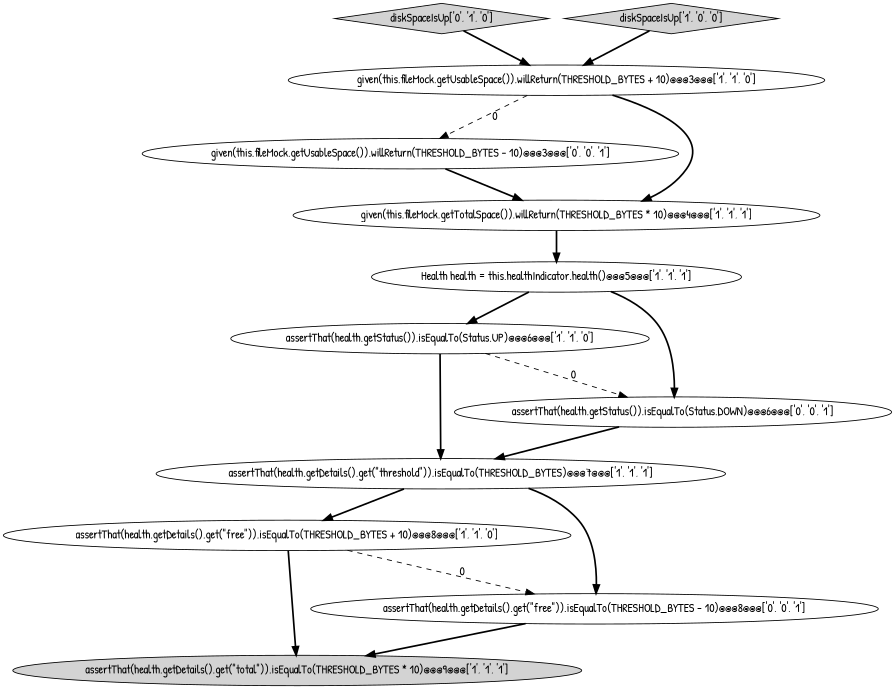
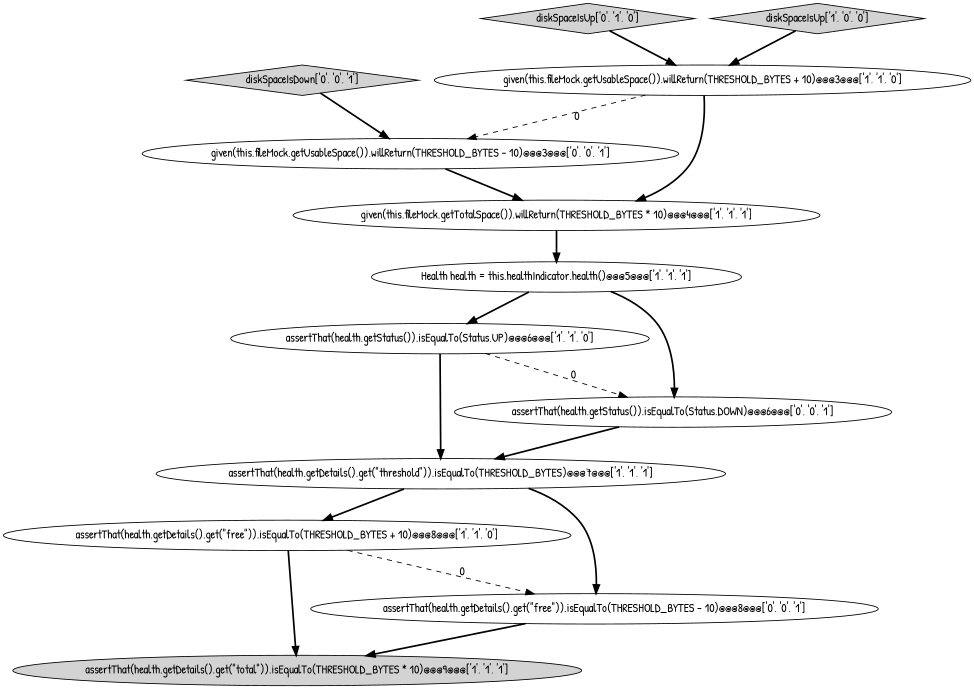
node "diskSpaceIsDown['0', '0', '1']": added
